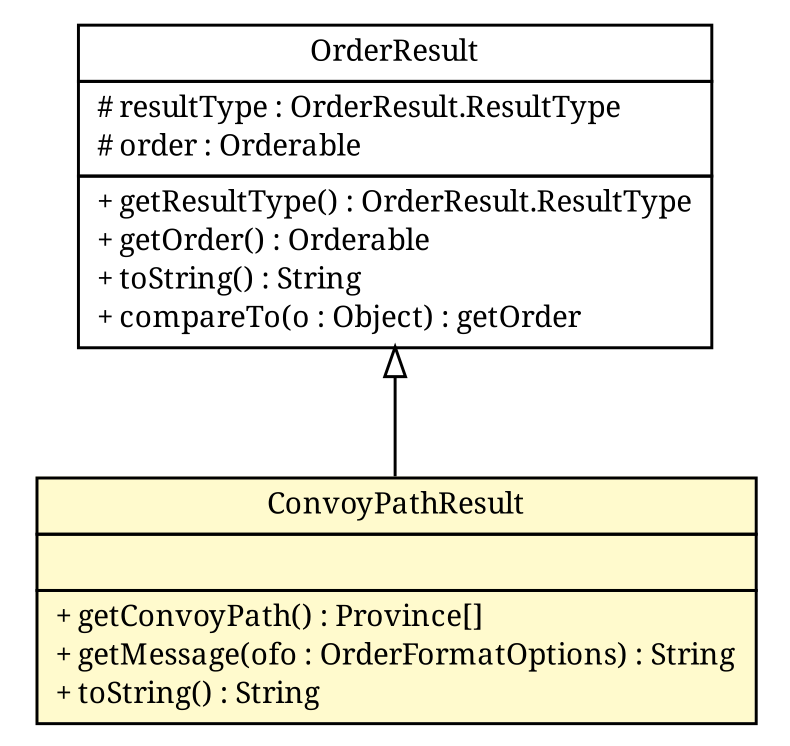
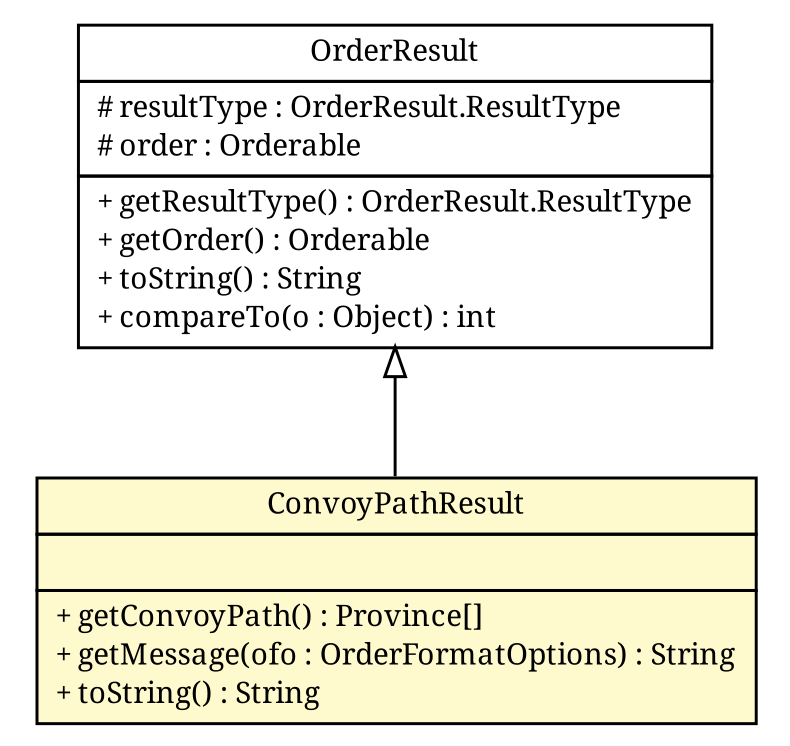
node "OrderResult": text "+ compareTo(o : Object) : getOrder" -> "+ compareTo(o : Object) : int"
